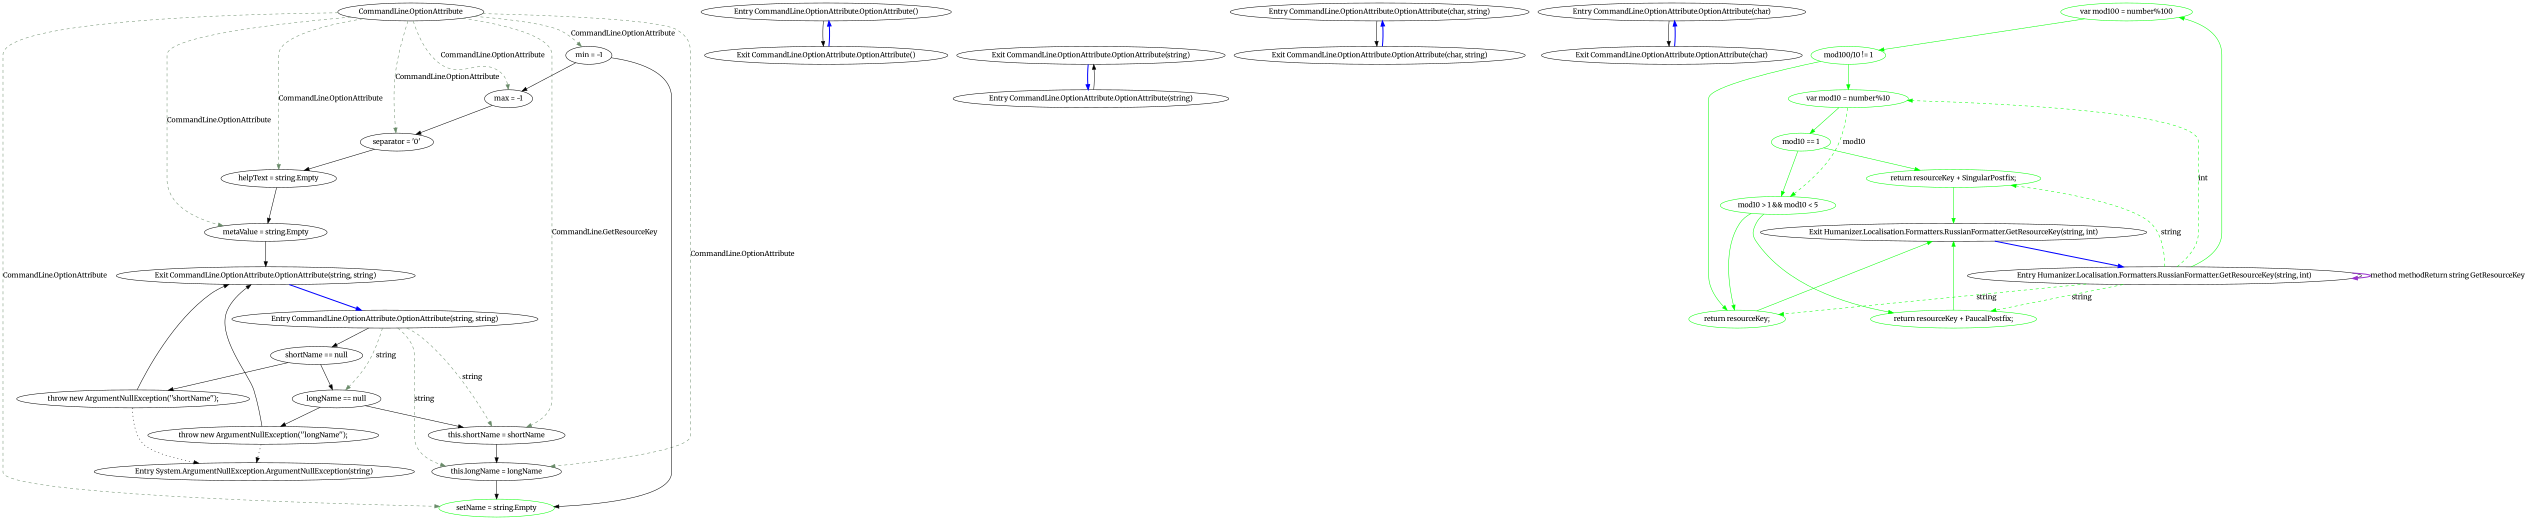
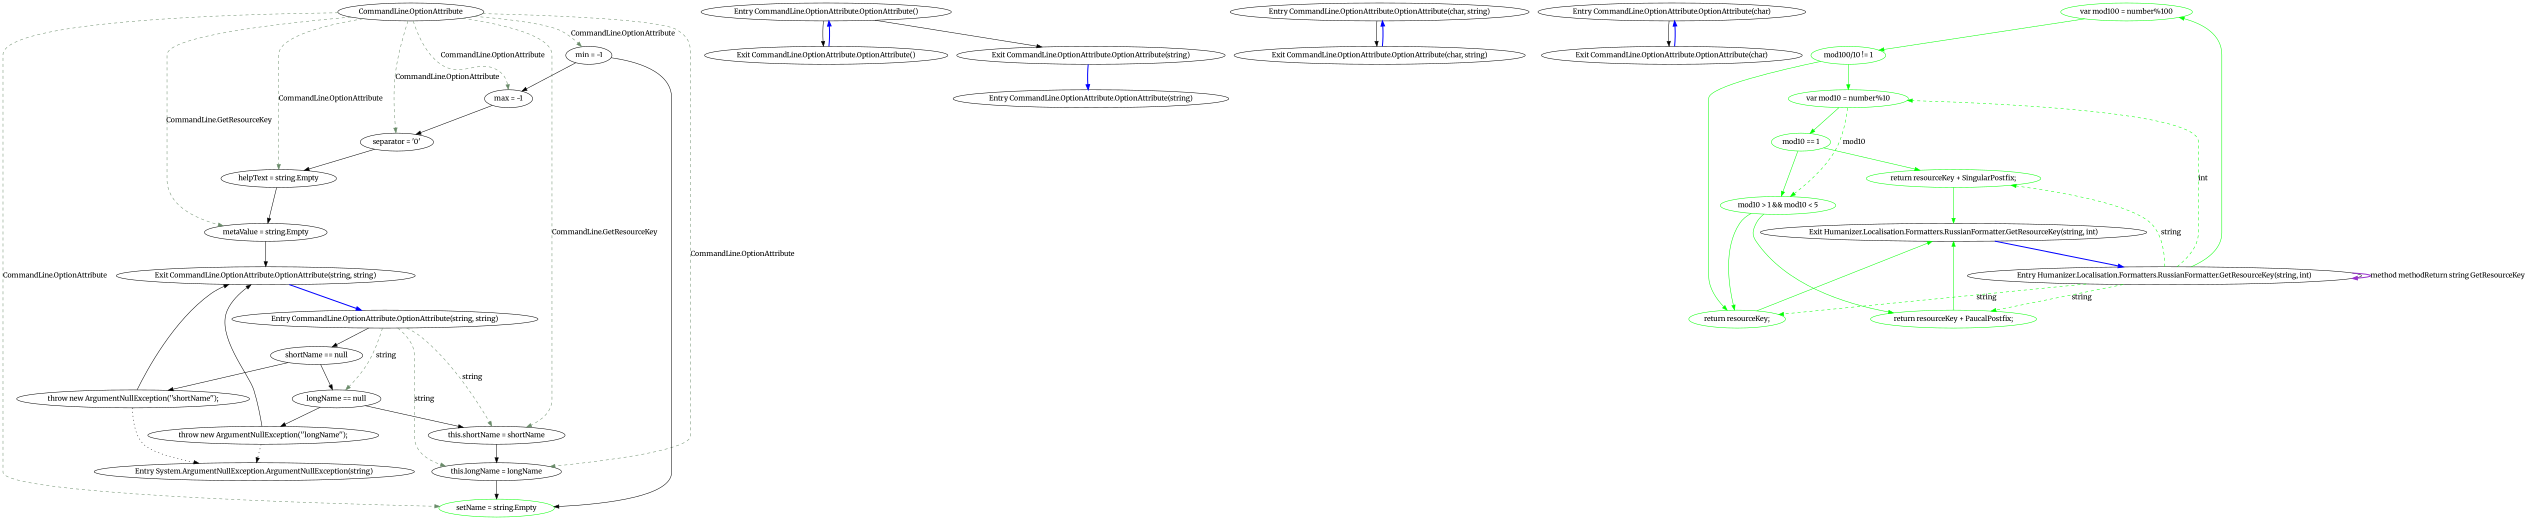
edge "Entry CommandLine.OptionAttribute.OptionAttribute(string)" -> "Exit CommandLine.OptionAttribute.OptionAttribute(string)": now "Entry CommandLine.OptionAttribute.OptionAttribute()" -> "Exit CommandLine.OptionAttribute.OptionAttribute(string)"
edge "CommandLine.OptionAttribute" -> "metaValue = string.Empty": label "CommandLine.OptionAttribute" -> "CommandLine.GetResourceKey"
